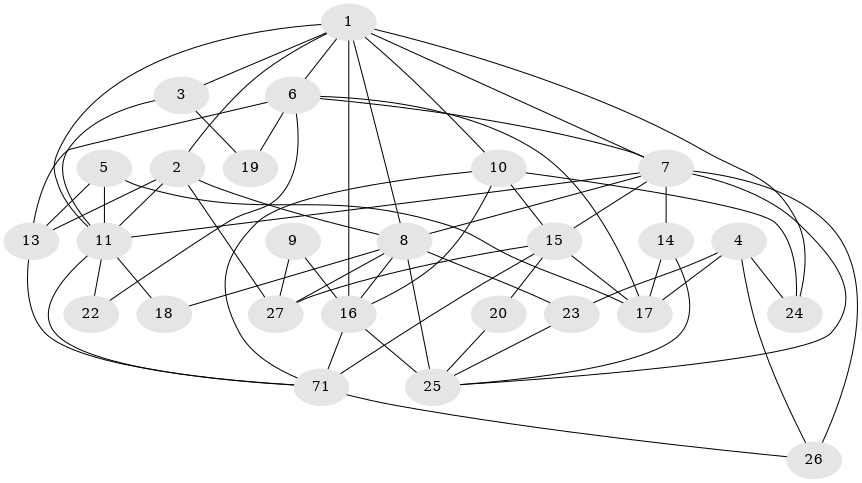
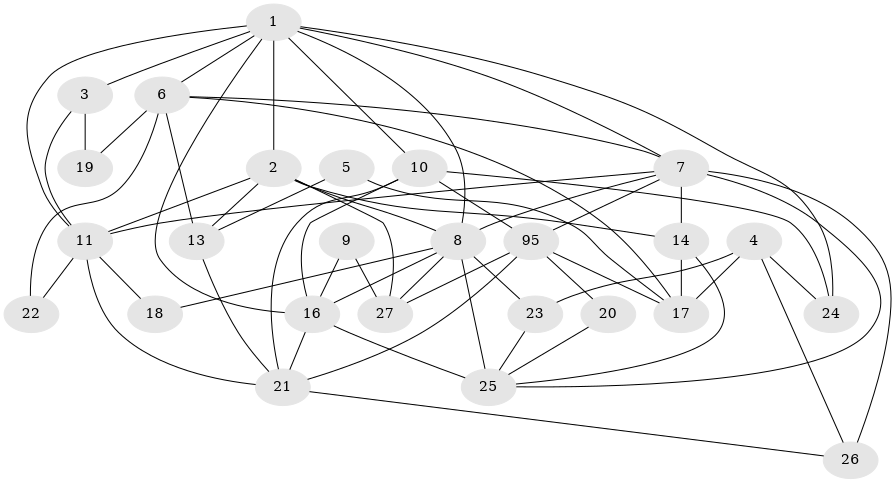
edge "5" -- "11": removed
edge "2" -- "14": added
node "15": label "15" -> "95"
node "71": label "71" -> "21"
